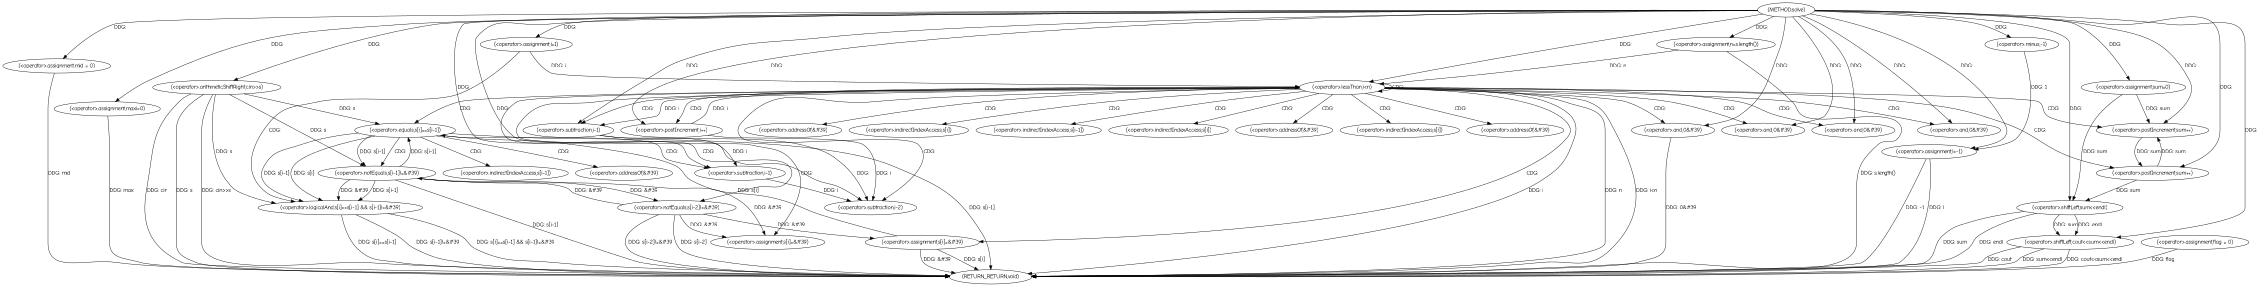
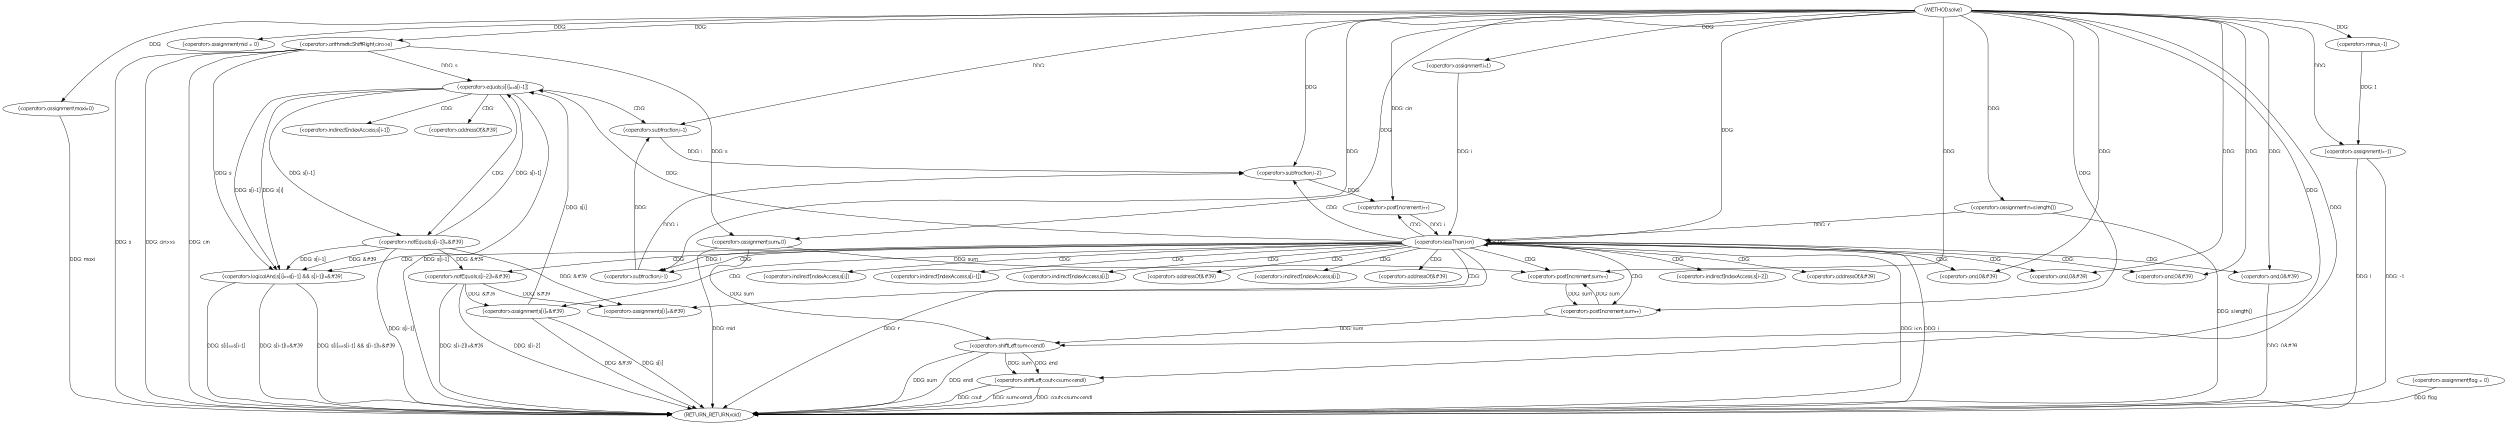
edge "(METHOD,solve)" -> "(<operator>.postIncrement,i++)": label "DDG: " -> "DDG: cin"
edge "(<operator>.assignment,i=1)" -> "(<operator>.logicalAnd,s[i]==s[i-1] && s[i-1]!=&#39)": now "(<operator>.lessThan,i<n)" -> "(<operator>.logicalAnd,s[i]==s[i-1] && s[i-1]!=&#39)"
edge "(<operator>.lessThan,i<n)" -> "(<operator>.equals,s[i]==s[i-1])": label "CDG: " -> "DDG: l"
edge "(<operator>.arithmeticShiftRight,cin>>s)" -> "(<operator>.notEquals,s[i-1]!=&#39)": now "(<operator>.arithmeticShiftRight,cin>>s)" -> "(<operator>.assignment,sum=0)"
edge "(<operator>.postIncrement,i++)" -> "(<operator>.subtraction,i-2)": reversed
edge "(<operator>.notEquals,s[i-2]!=&#39)" -> "(<operator>.notEquals,s[i-1]!=&#39)": removed, label "DDG: &#39"
edge "(<operator>.assignment,mid = 0)" -> "(RETURN_RETURN,void)": now "(<operator>.assignment,sum=0)" -> "(RETURN_RETURN,void)"
node "(<operator>.indirectIndexAccess,s[i-2])": added
